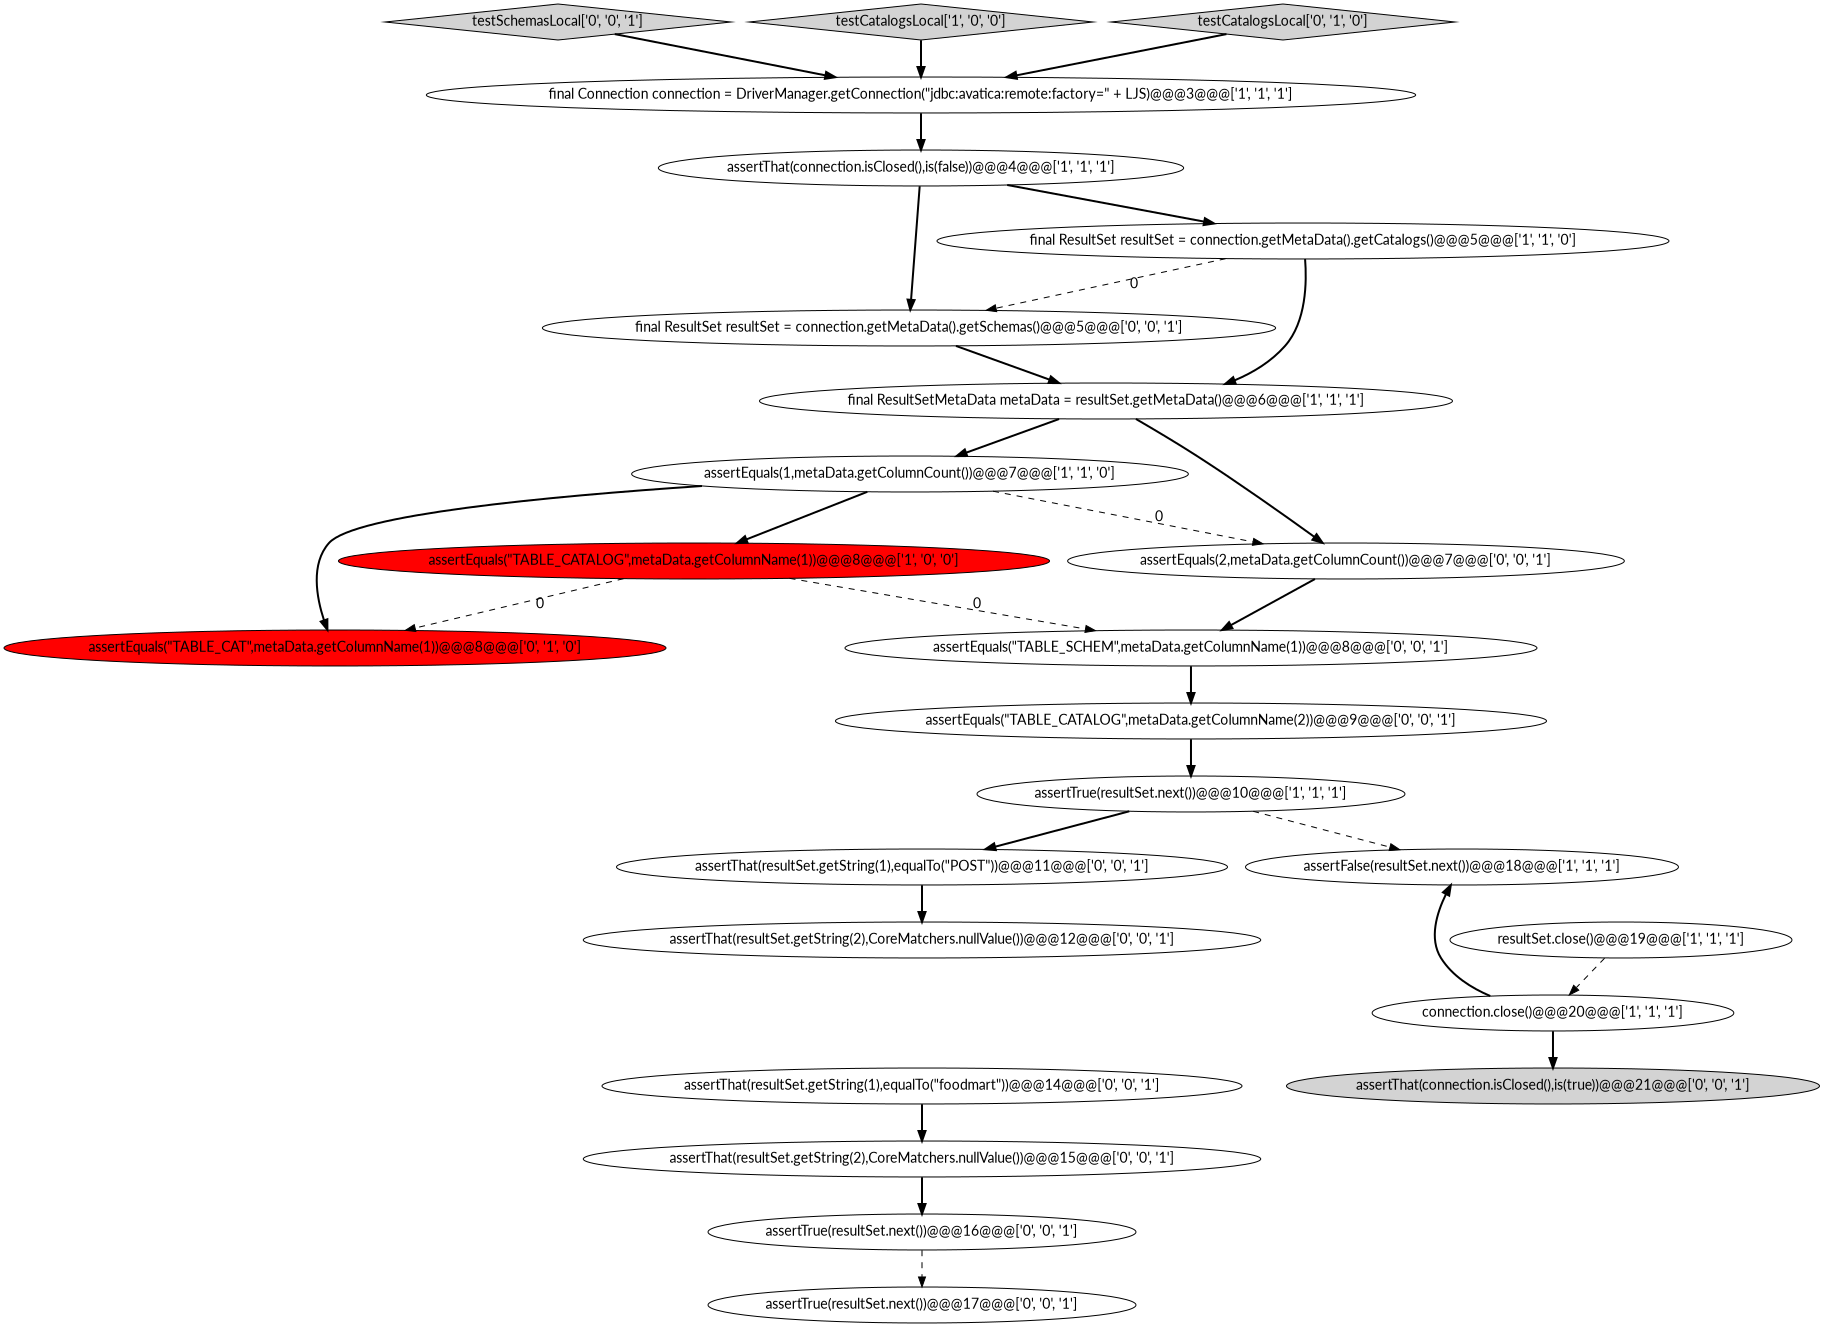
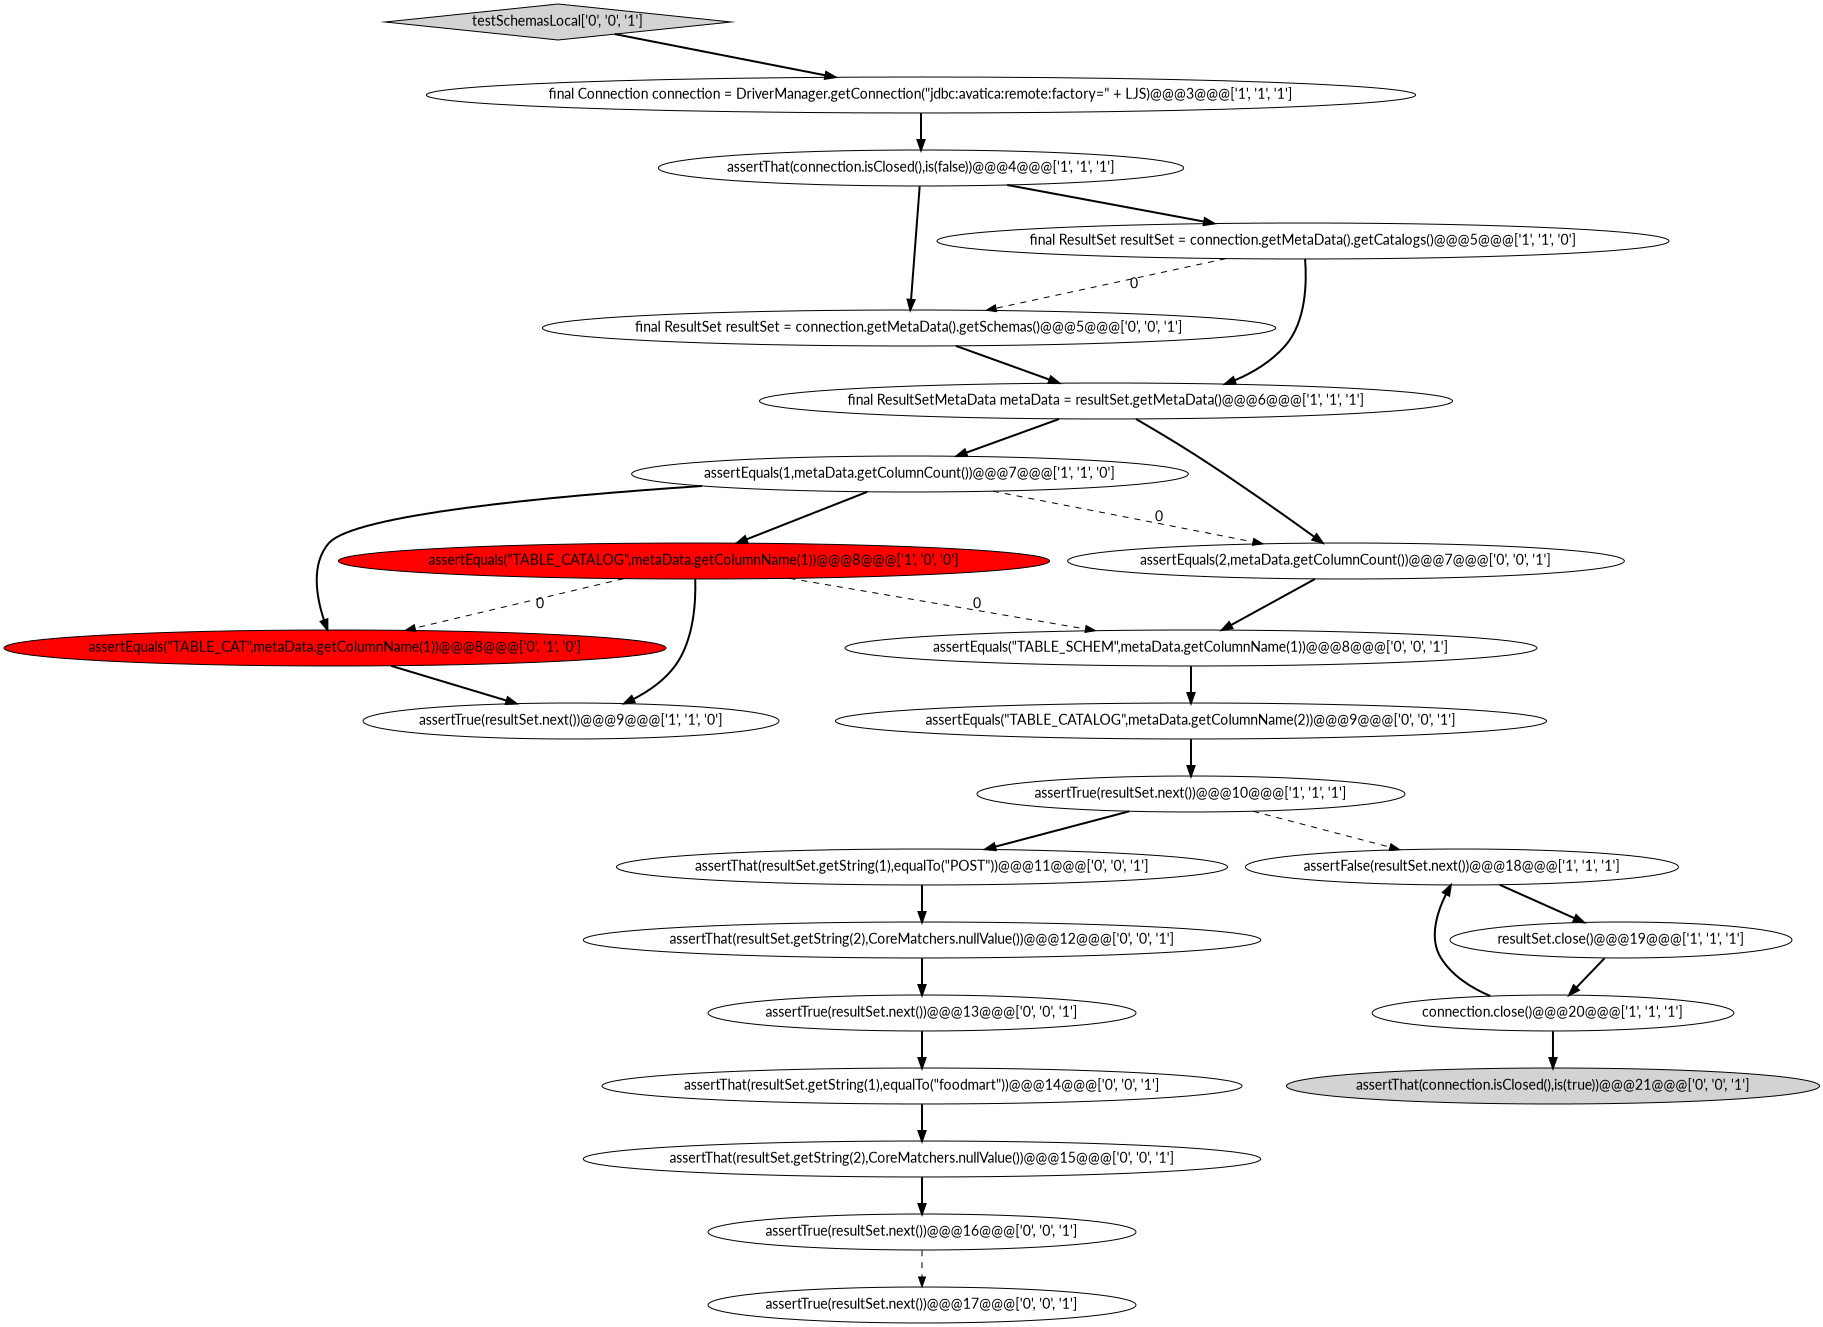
node "testCatalogsLocal['1', '0', '0']": removed
node "testCatalogsLocal['0', '1', '0']": removed
node "assertTrue(resultSet.next())@@@9@@@['1', '1', '0']": added
edge "assertFalse(resultSet.next())@@@18@@@['1', '1', '1']" -> "resultSet.close()@@@19@@@['1', '1', '1']": added
edge "resultSet.close()@@@19@@@['1', '1', '1']" -> "connection.close()@@@20@@@['1', '1', '1']": style dashed -> bold
node "assertTrue(resultSet.next())@@@13@@@['0', '0', '1']": added
